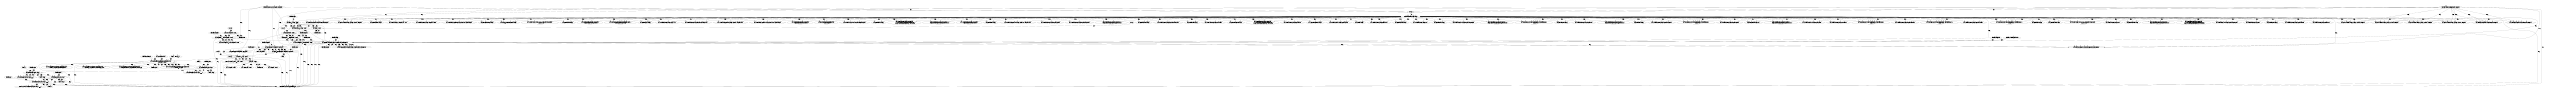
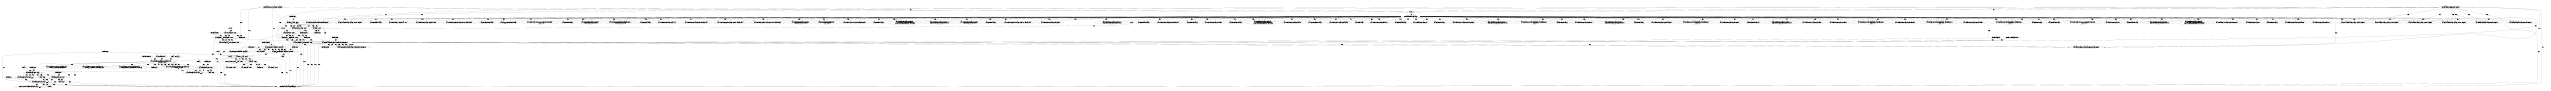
node "(Call,WriteBlobLSBLong(image,bmp_info.compression))": removed
node "(Identifier,scene)": added
